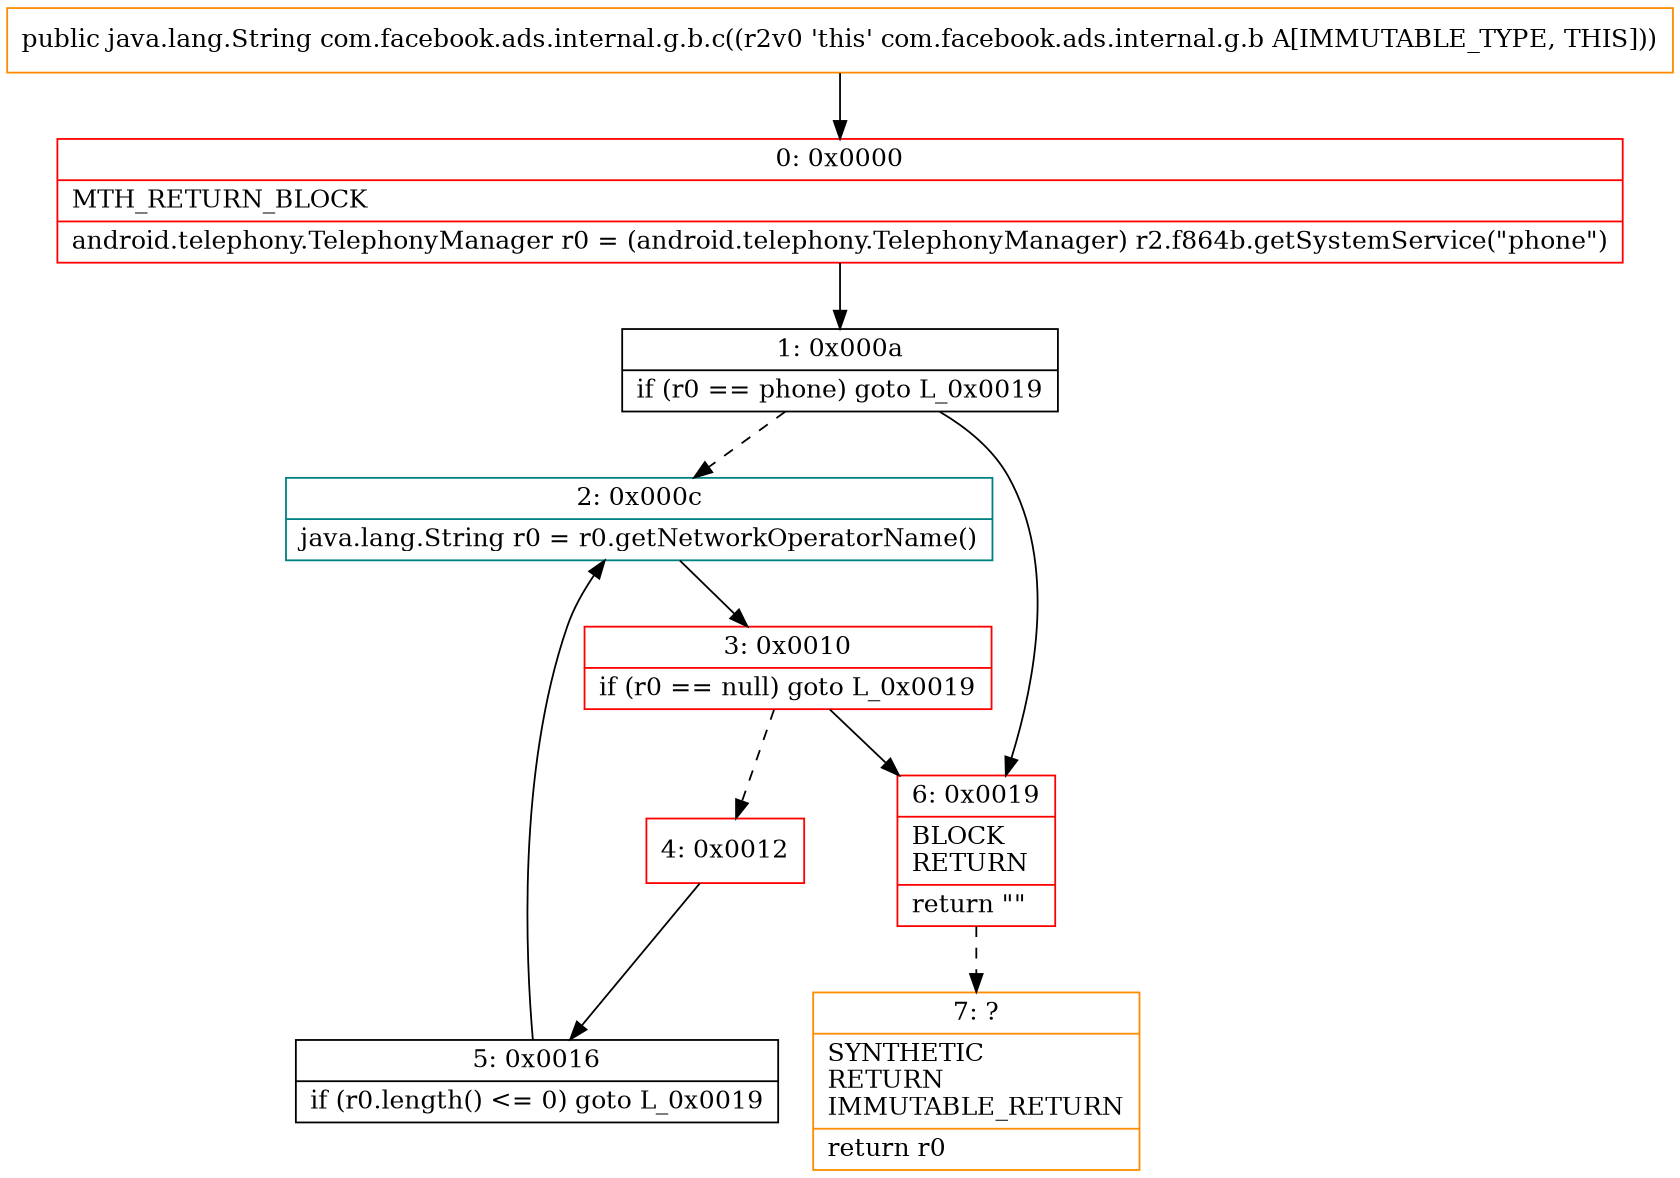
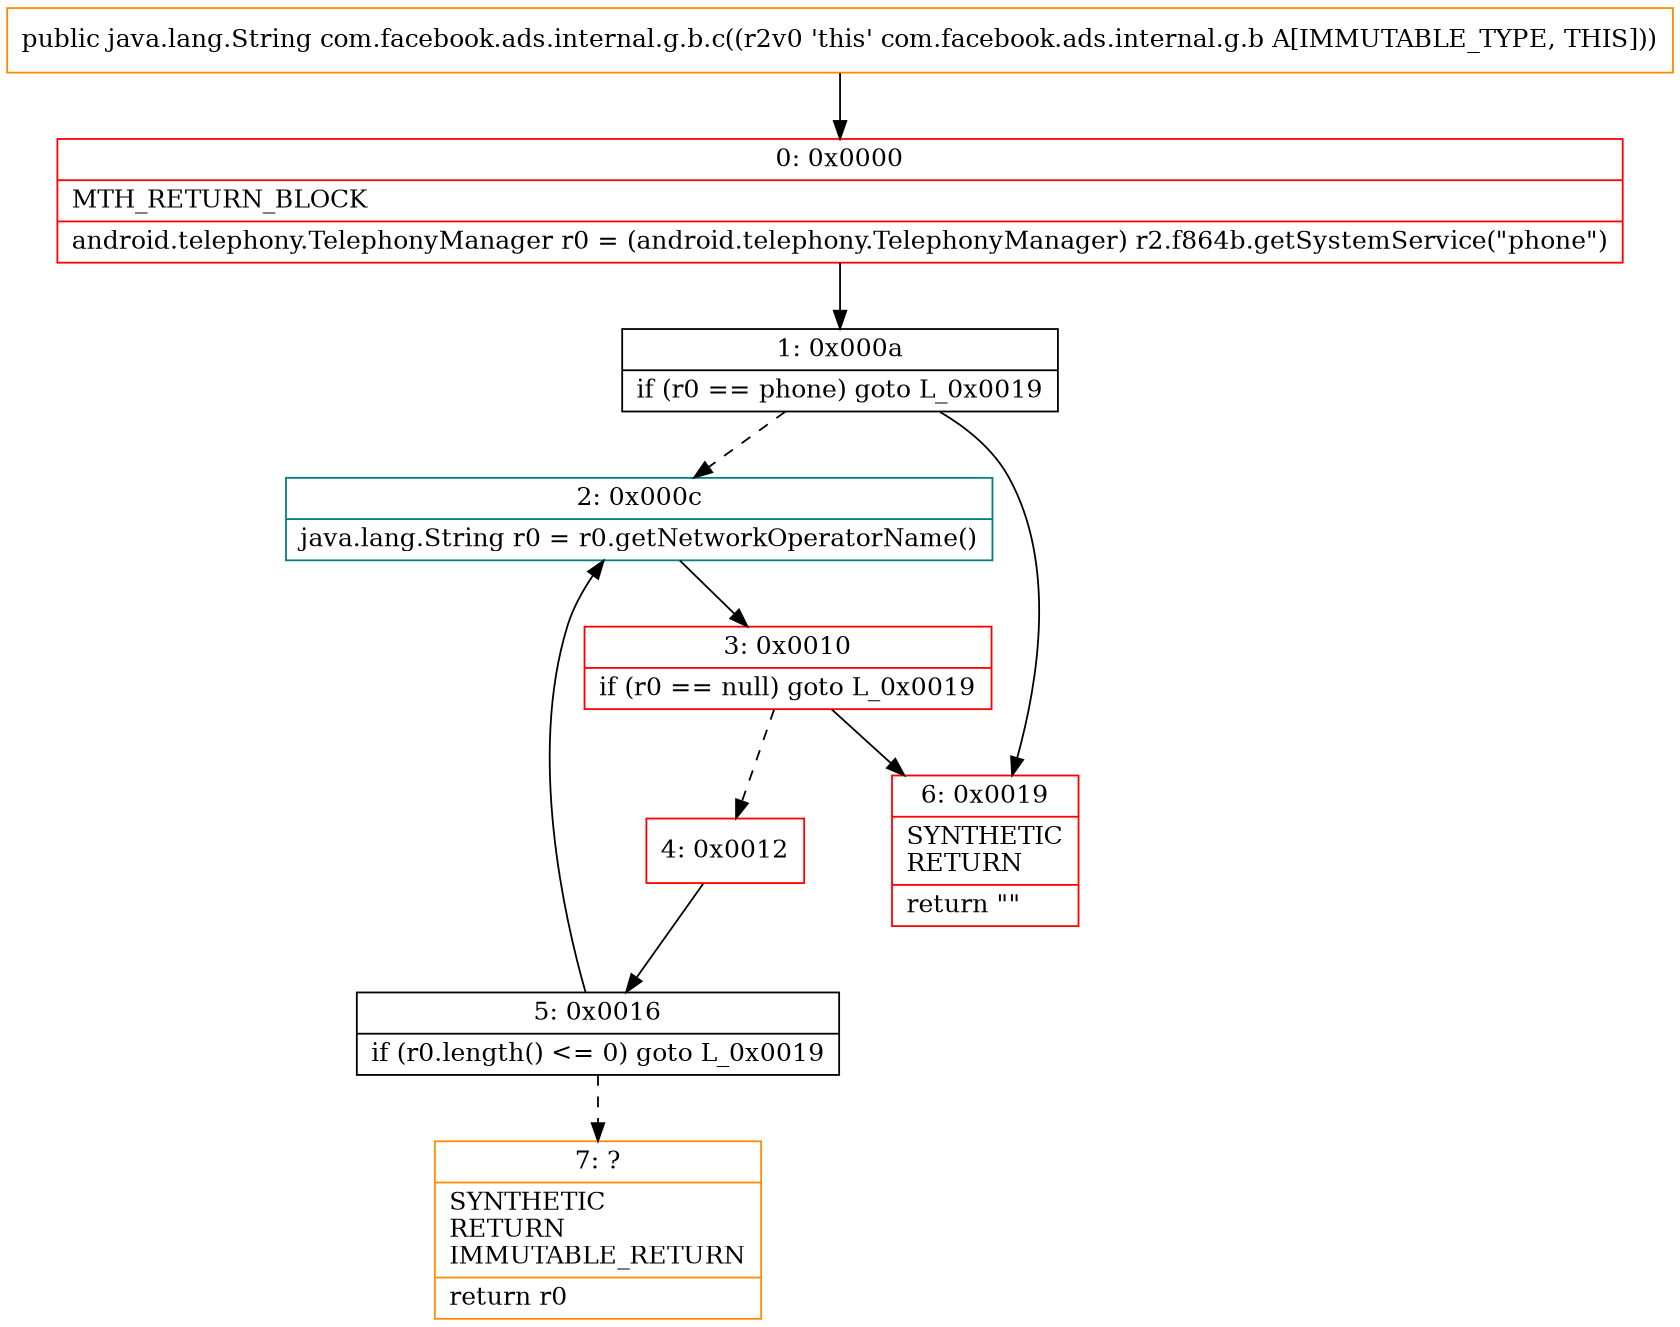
node "6: 0x0019": text "BLOCK" -> "SYNTHETIC"
edge "6: 0x0019" -> "7: ?": now "5: 0x0016" -> "7: ?"
